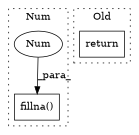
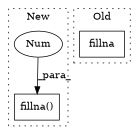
cluster "Num": label "Num" -> "New"
node "return": label "return" -> "fillna"
